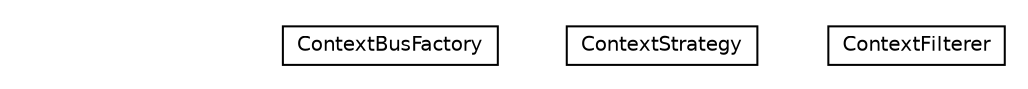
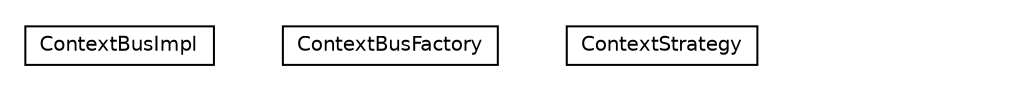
node "ContextBusImpl": added
node "ContextFilterer": removed
